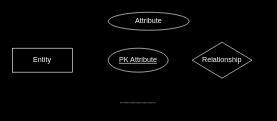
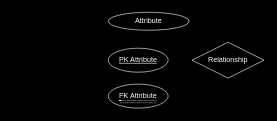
node "Entity": removed
node "Relationship": size 60x36 -> 72x36
node "FK Attribute": added
